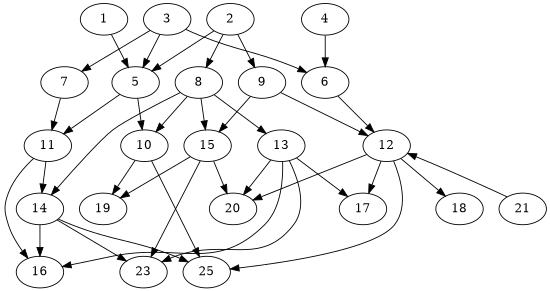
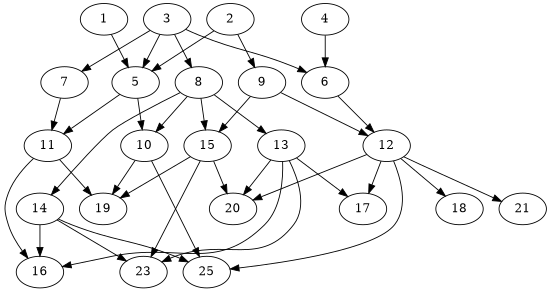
edge "2" -> "8": now "3" -> "8"
edge "11" -> "14": now "11" -> "19"
edge "21" -> "12": reversed
